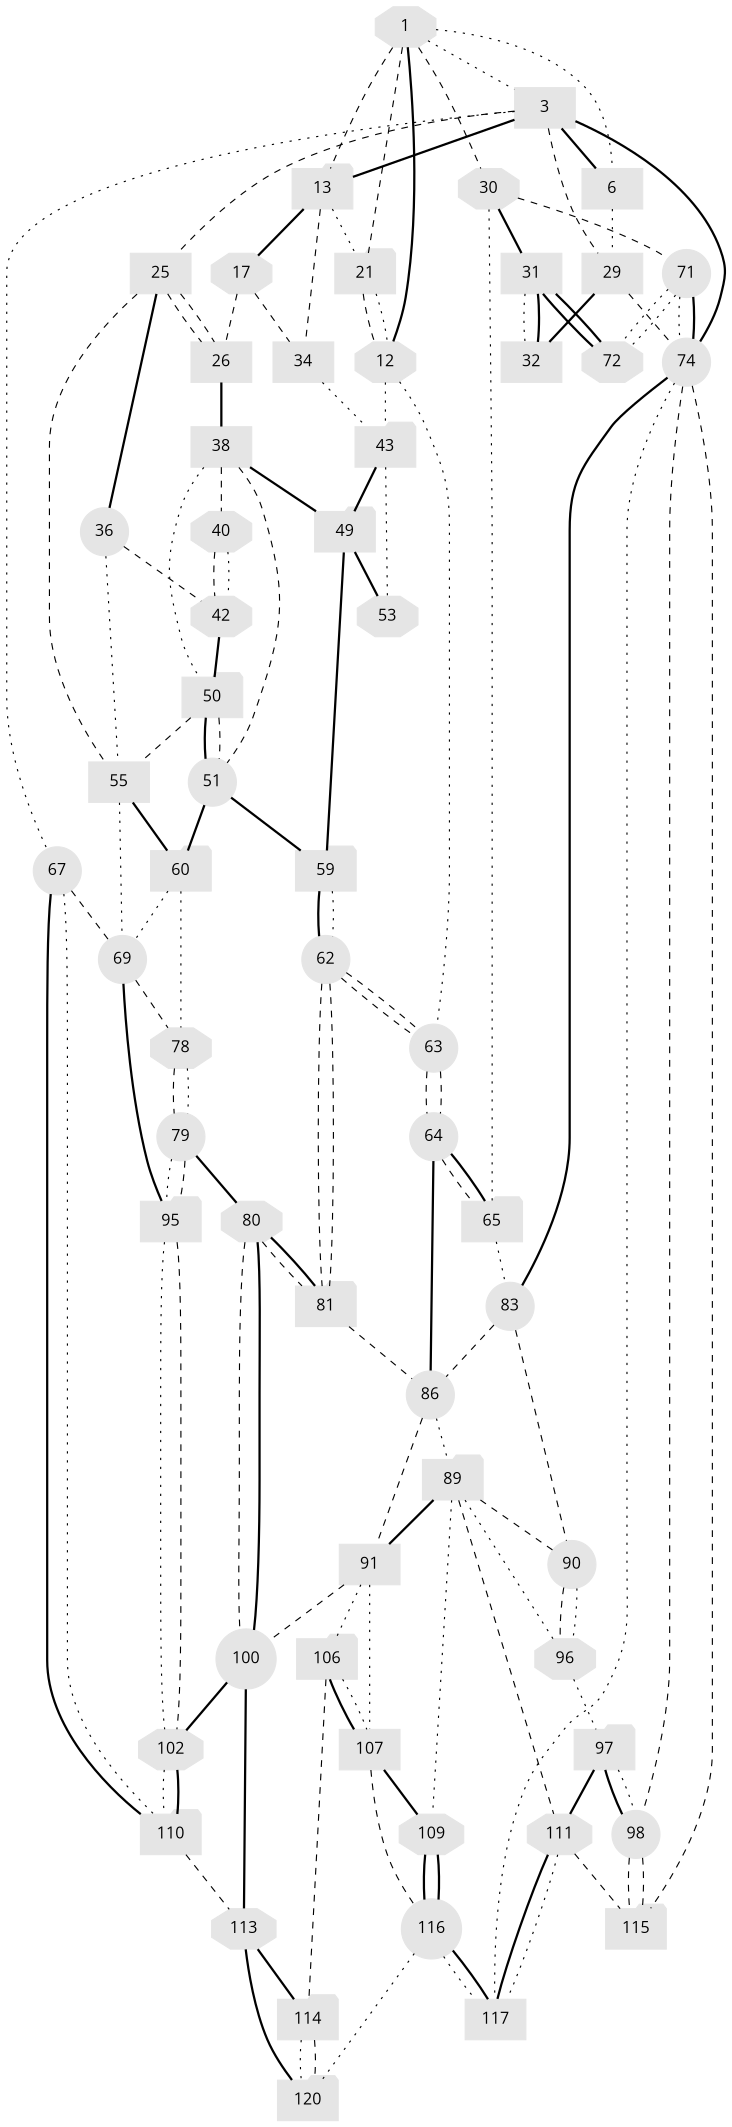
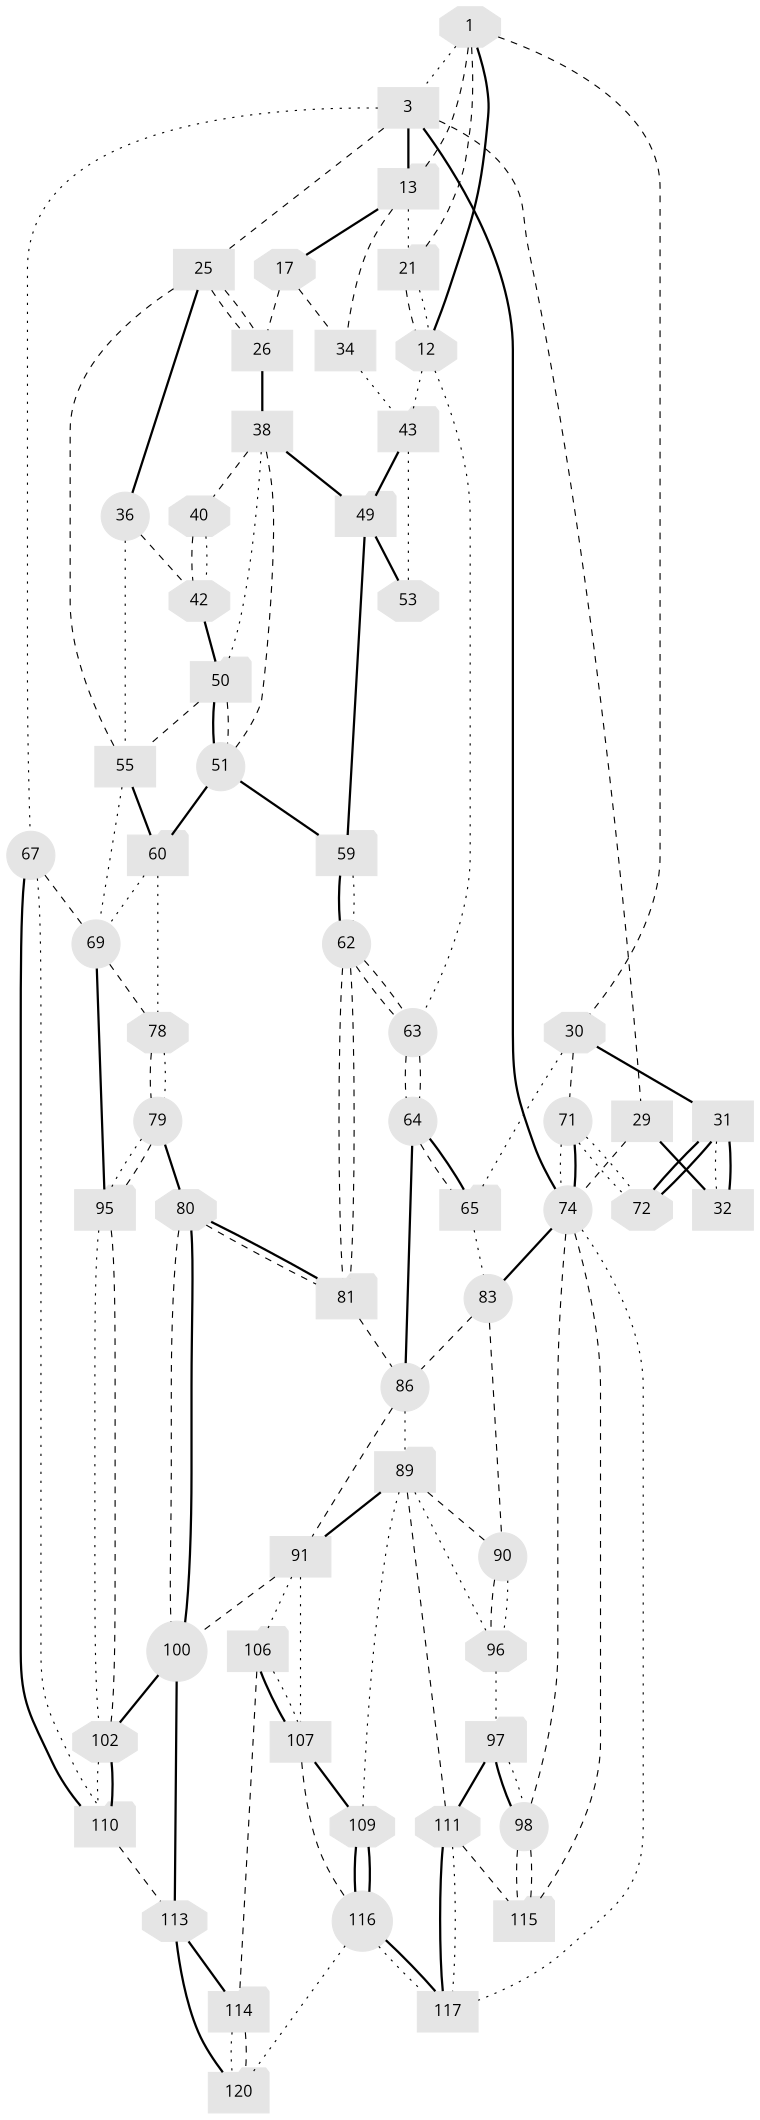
node "6": removed
